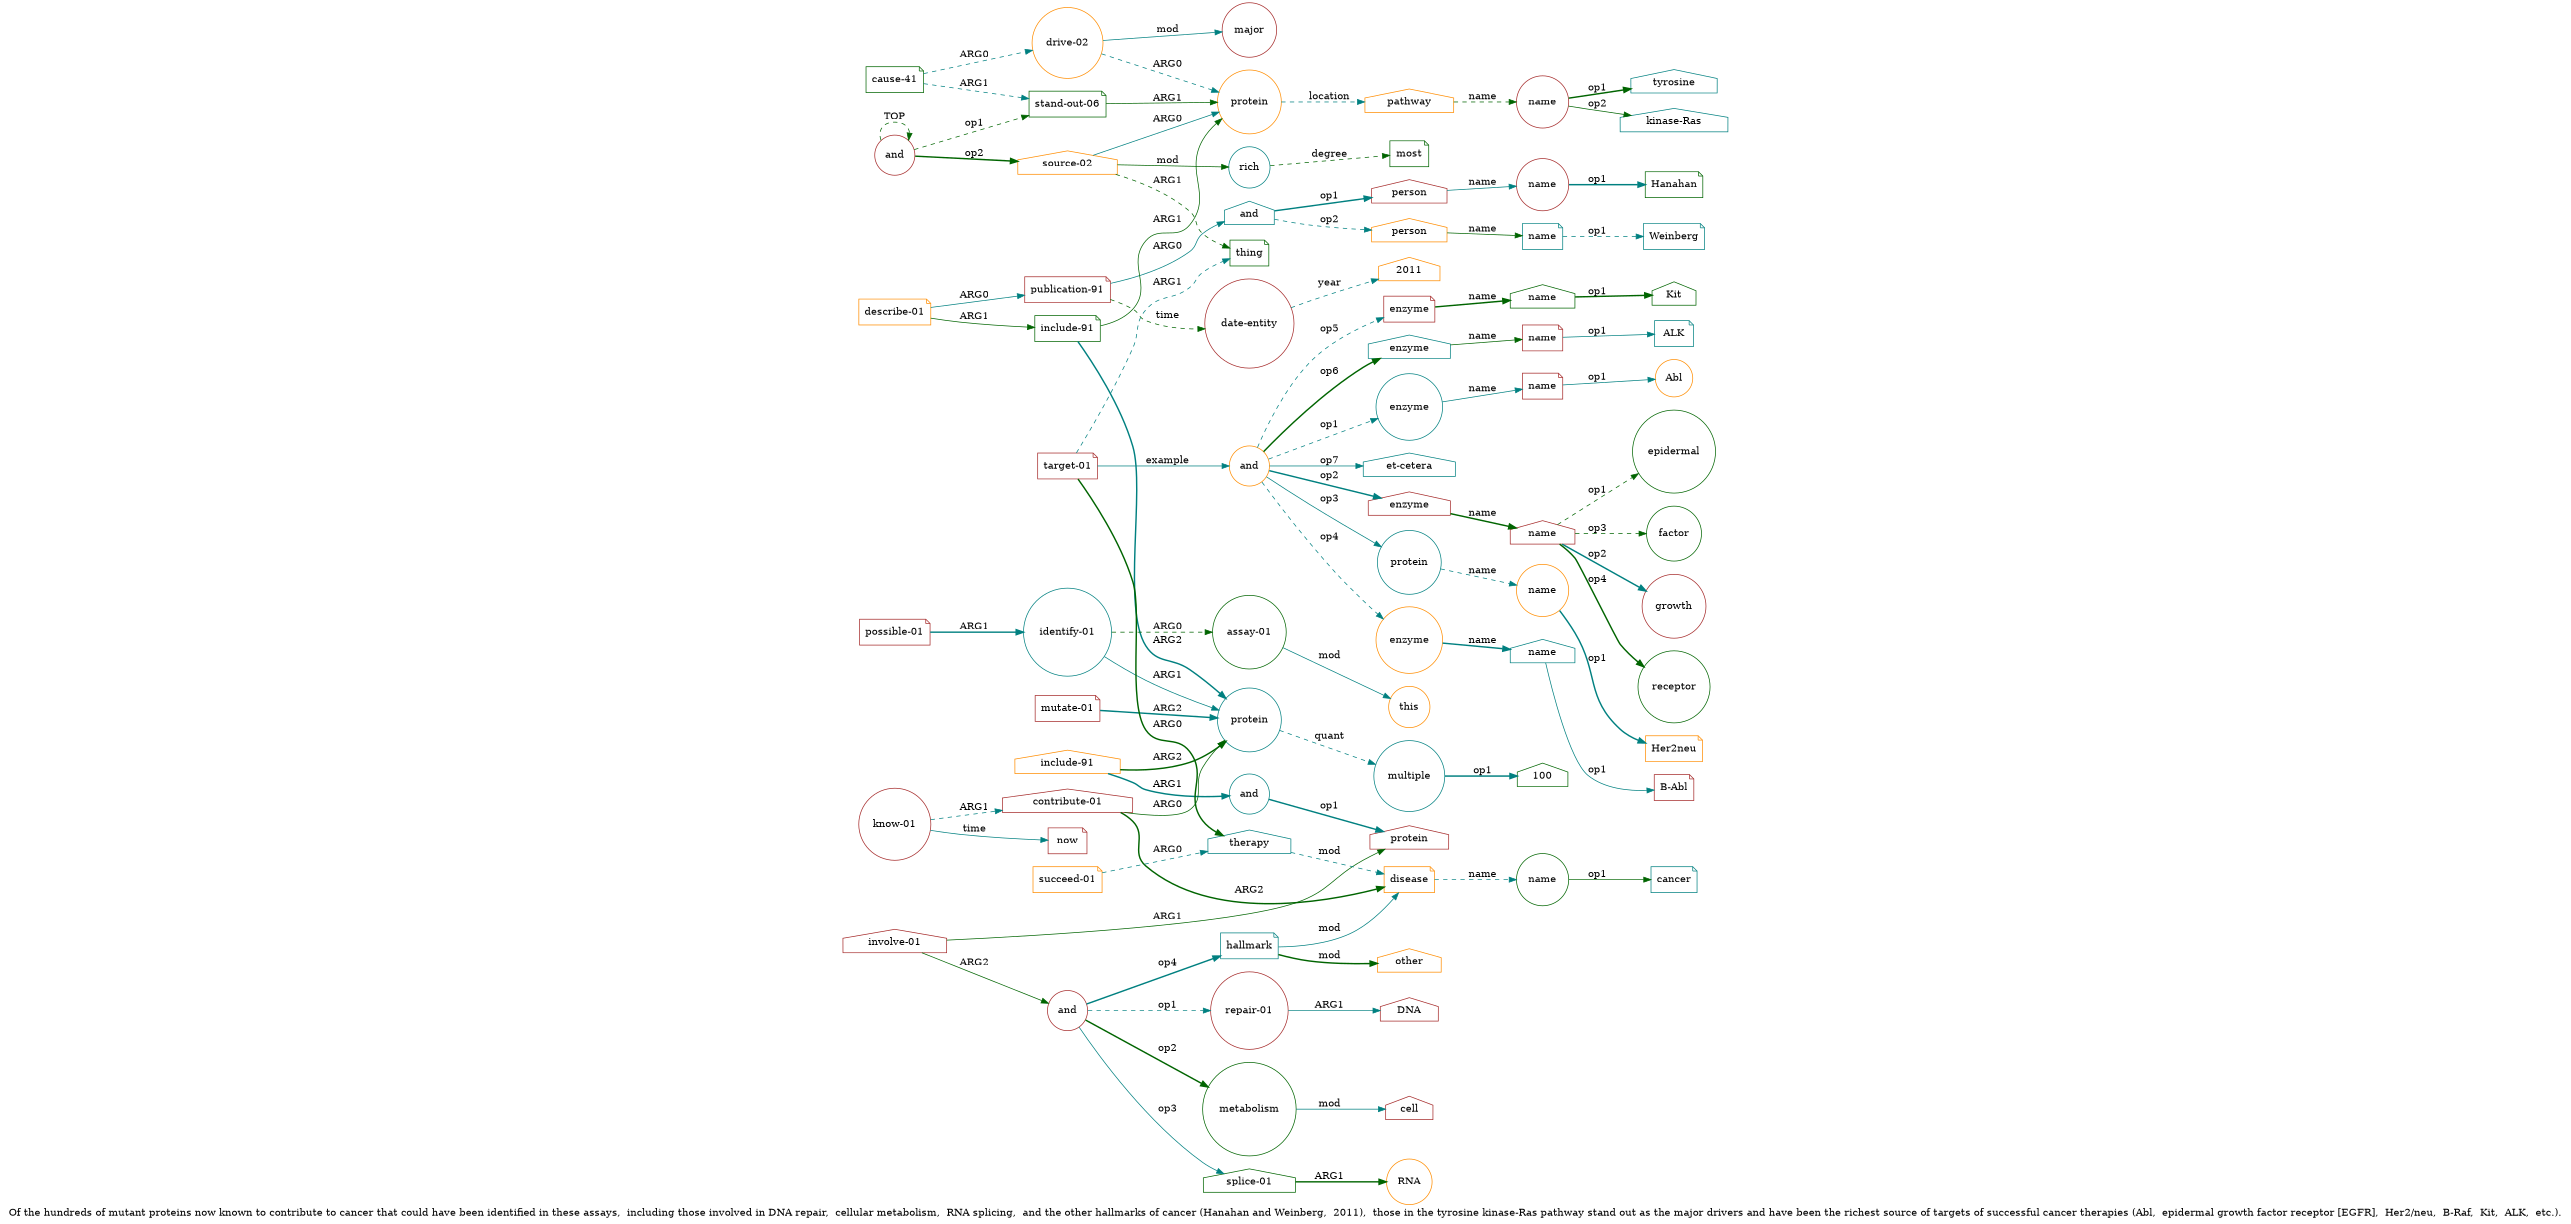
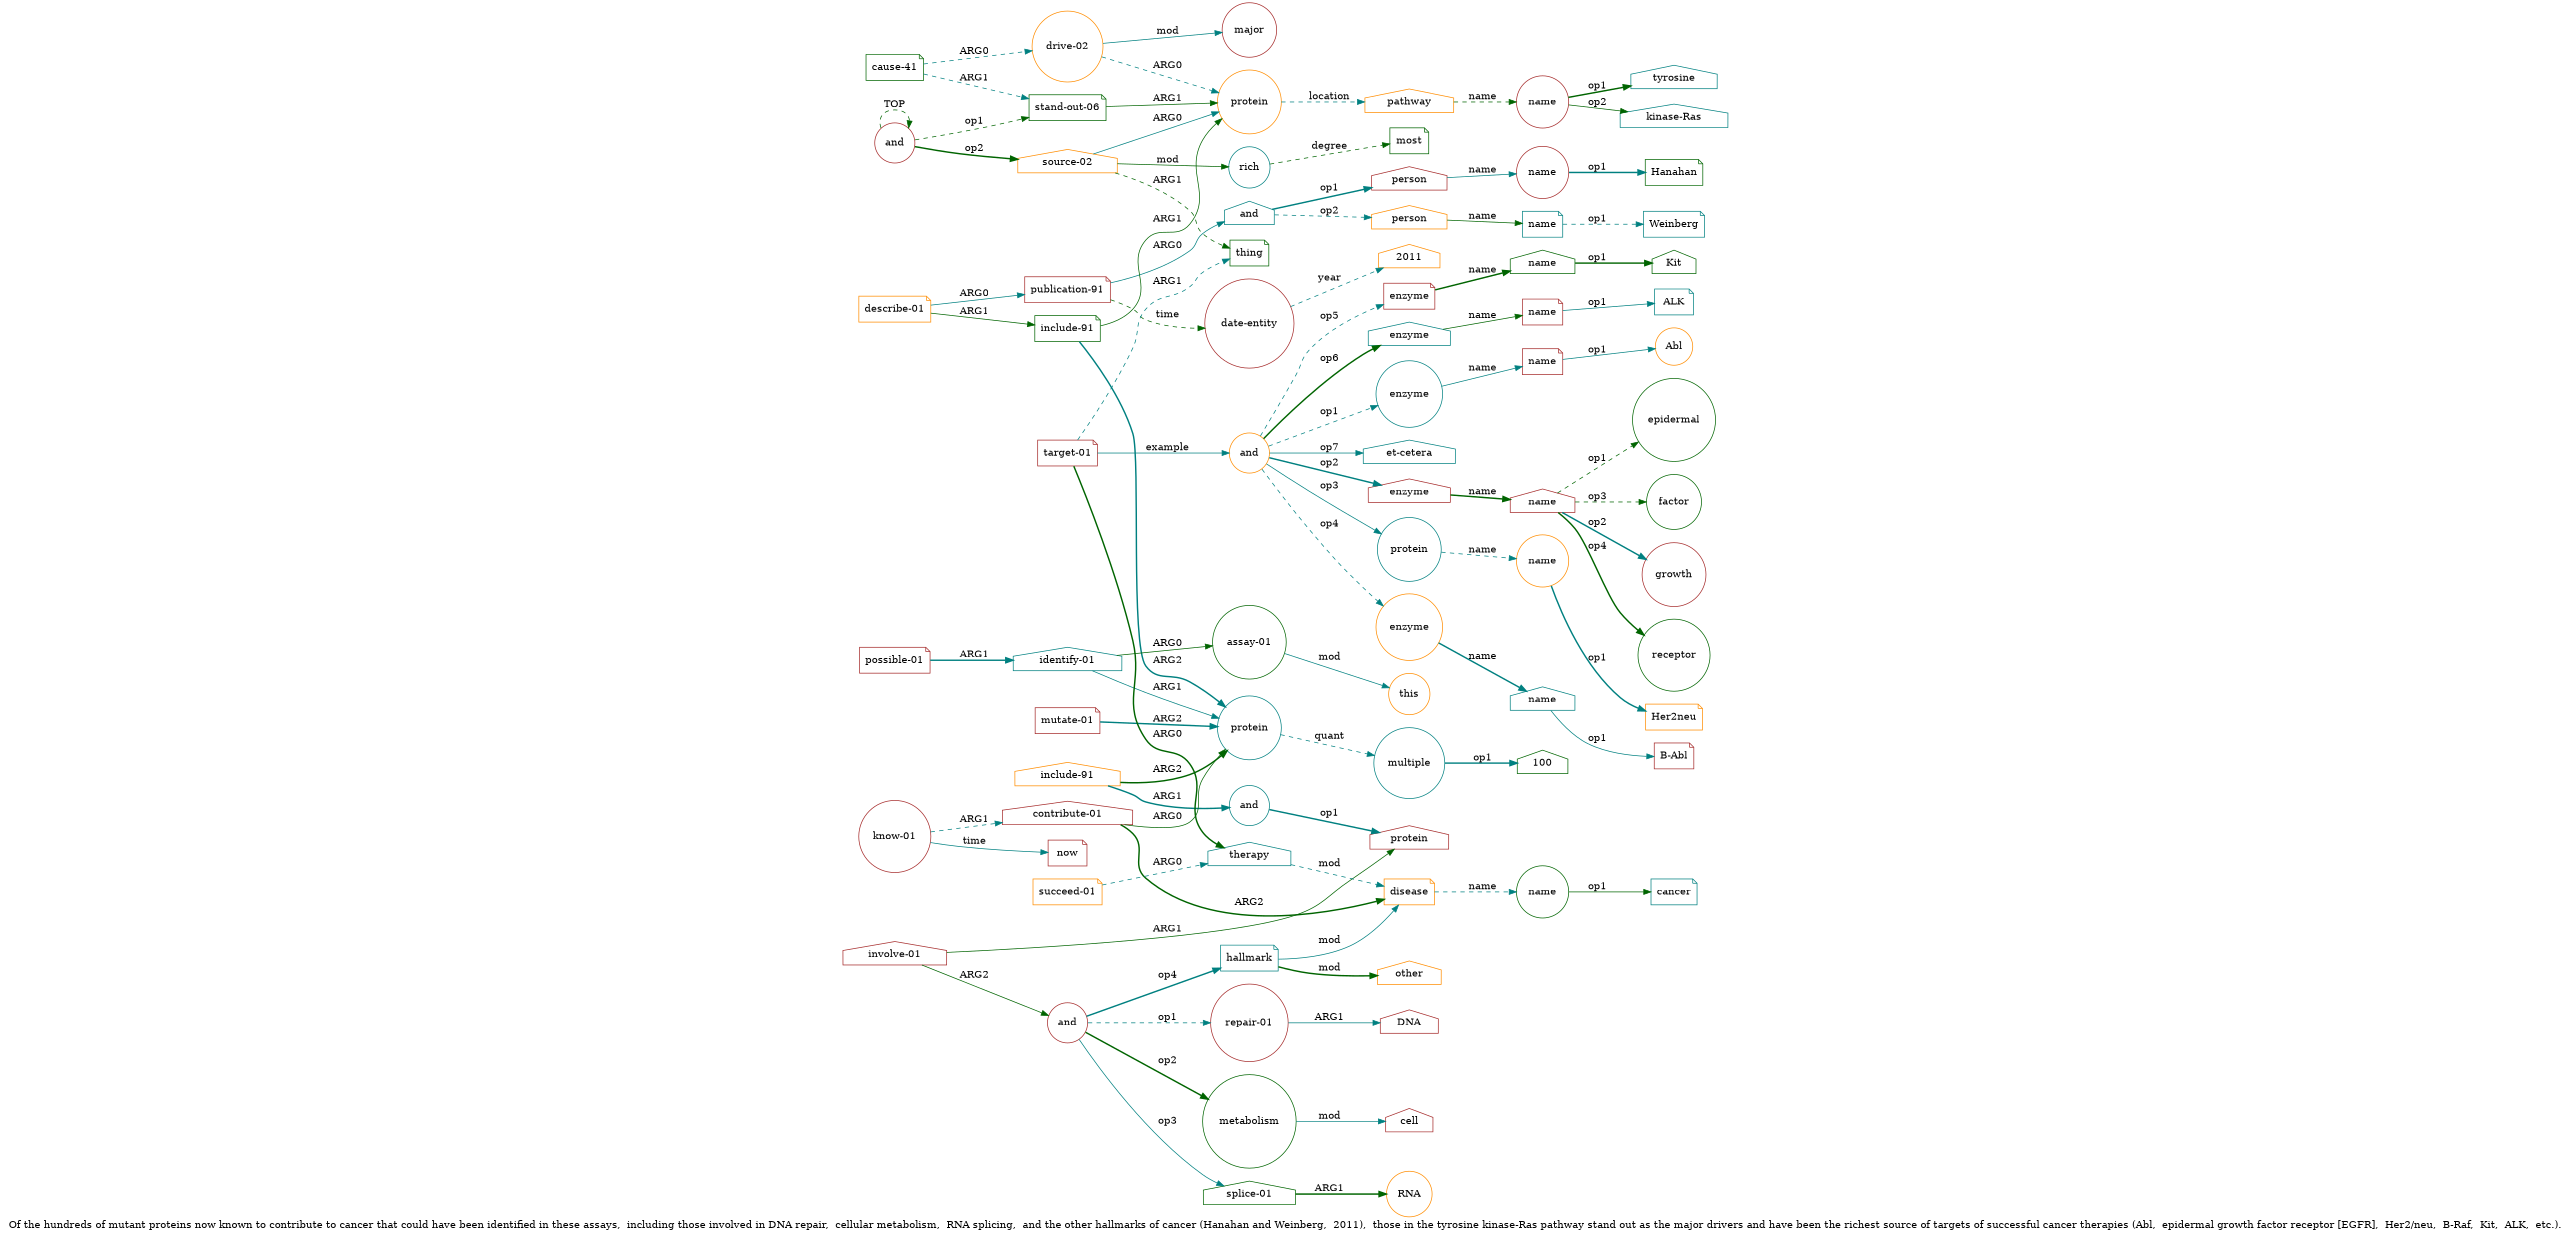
node "identify-01": shape circle -> house
edge "identify-01" -> "assay-01": style dashed -> solid
